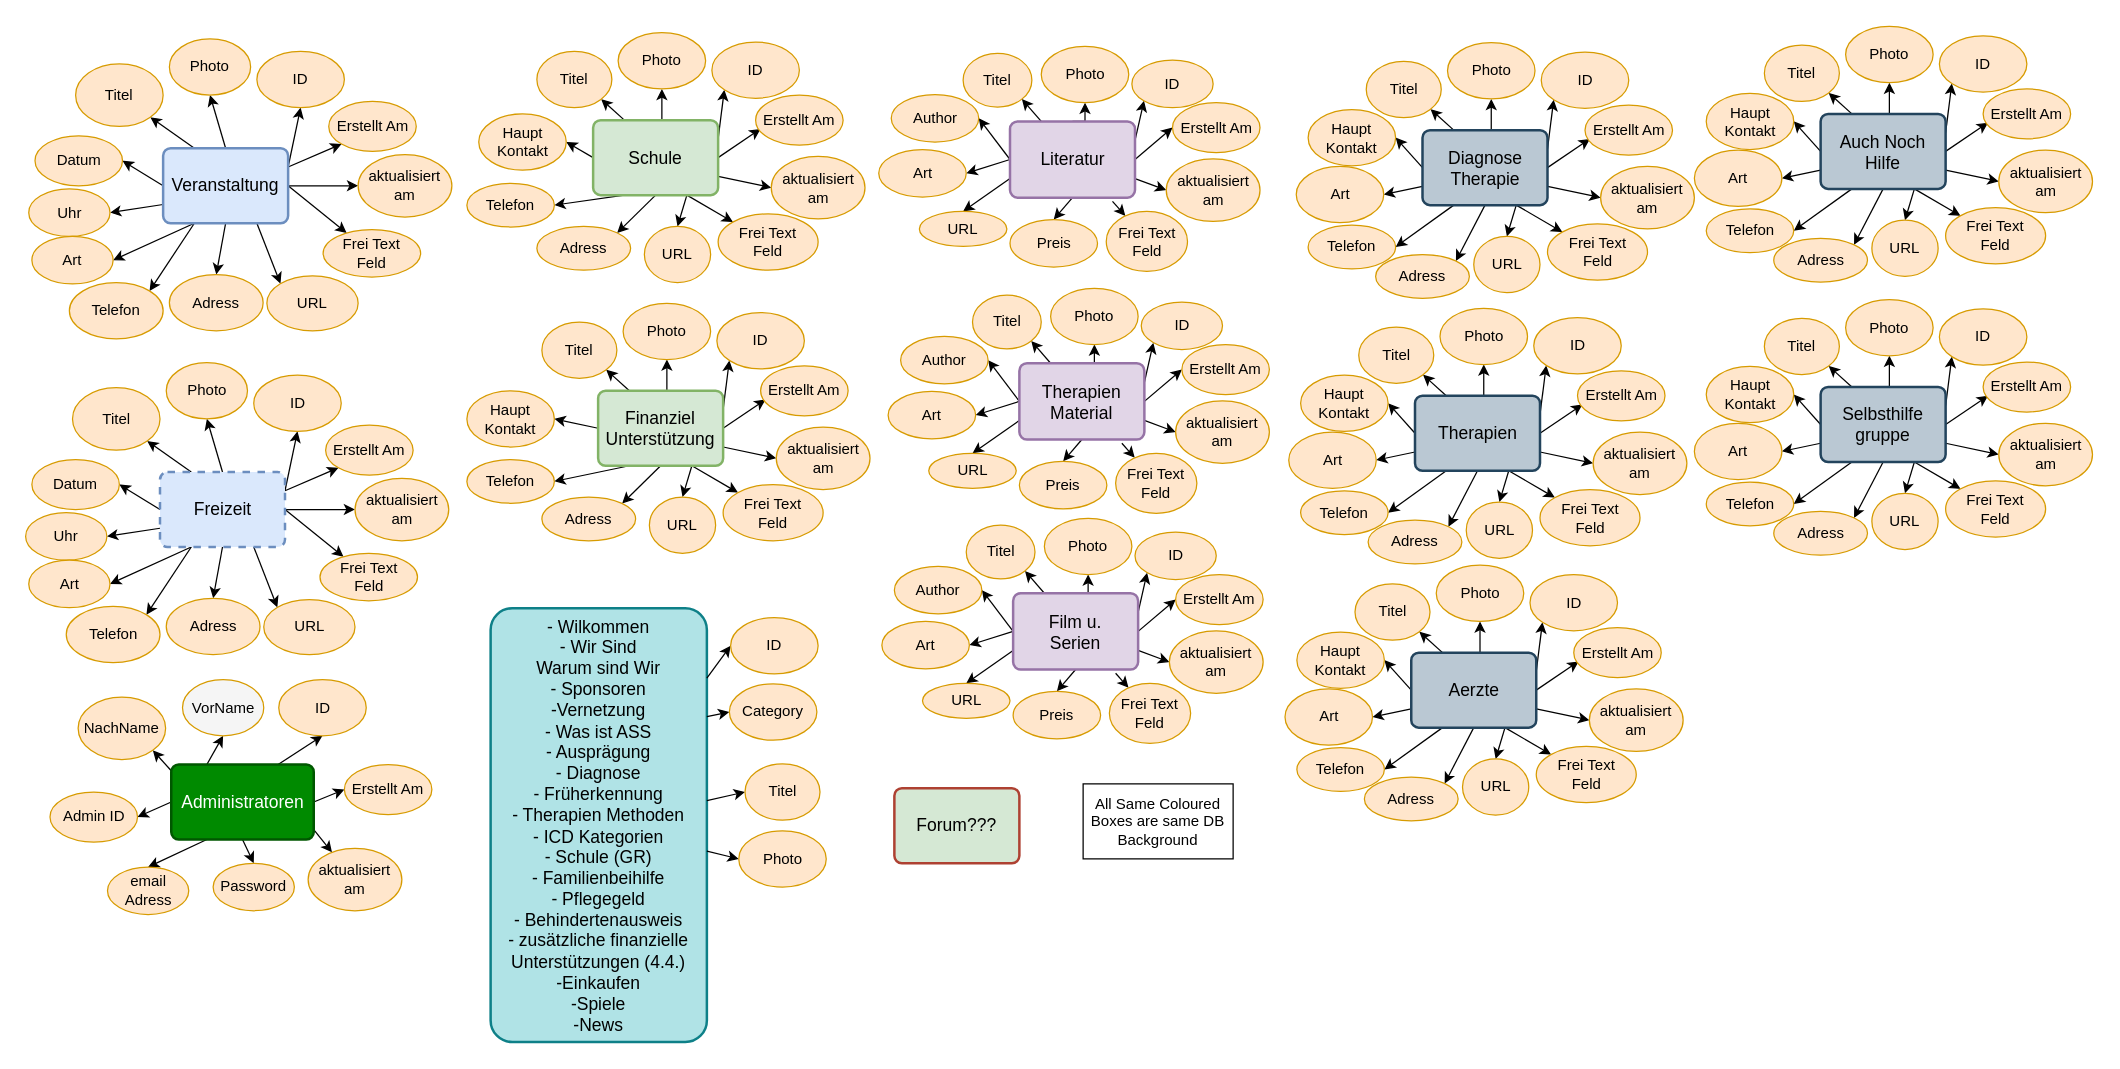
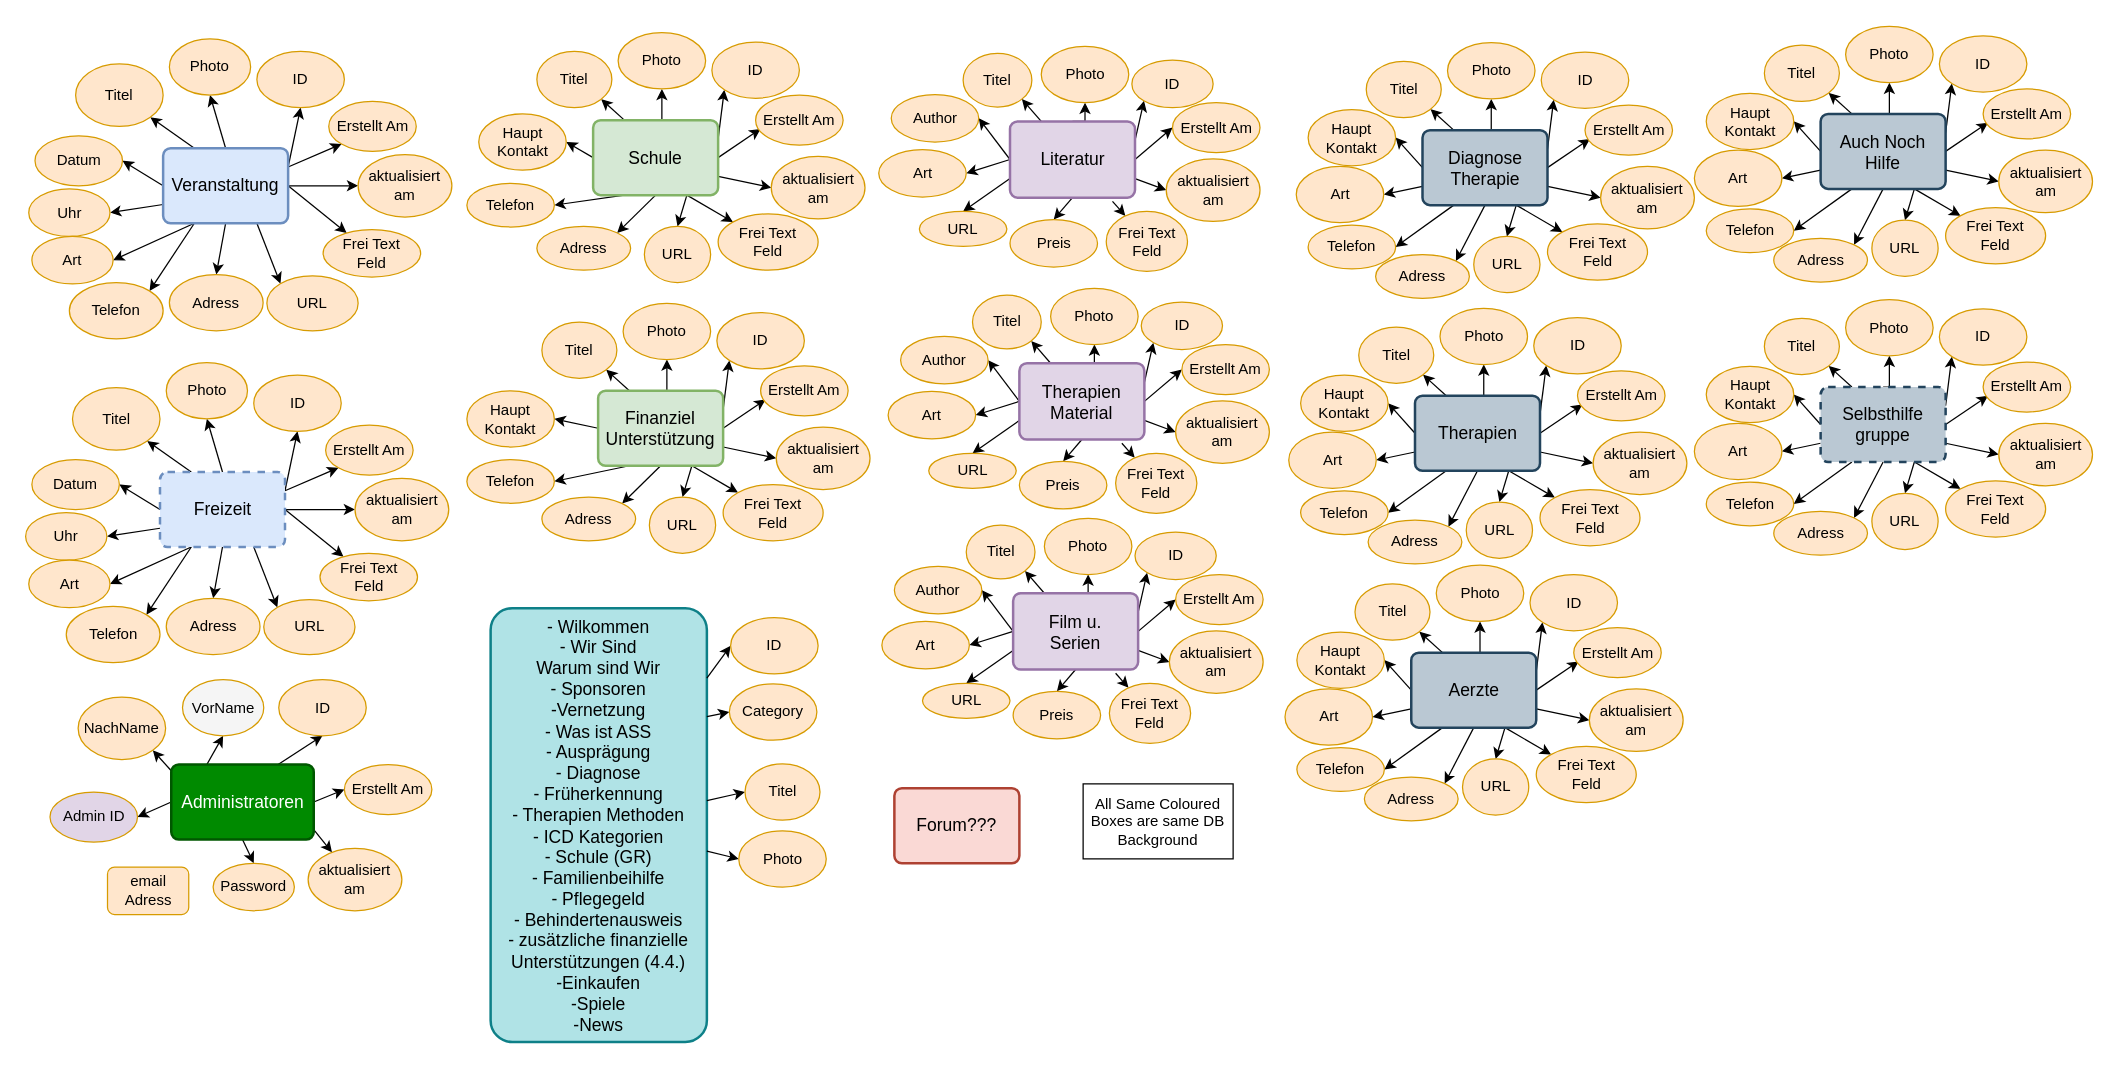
node "Selbsthilfe gruppe": style solid -> dashed
node "Admin ID": fillcolor #ffe6cc -> #e1d5e7
node "Forum???": fillcolor #d5e8d4 -> #fad9d5
edge "Administratoren" -> "email Adress": removed
node "email Adress": shape ellipse -> rounded rectangle
